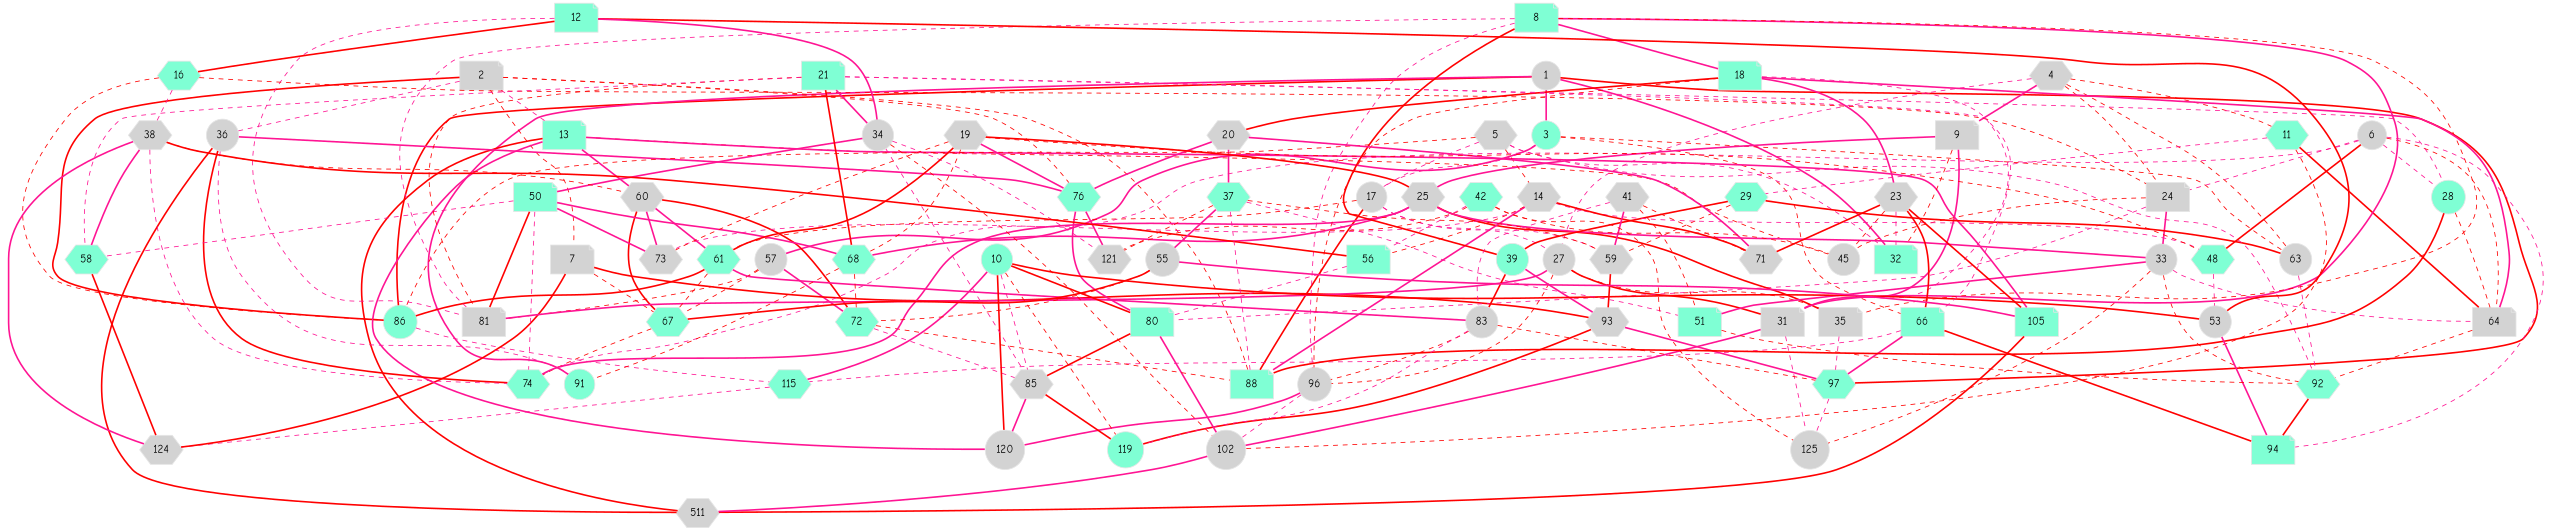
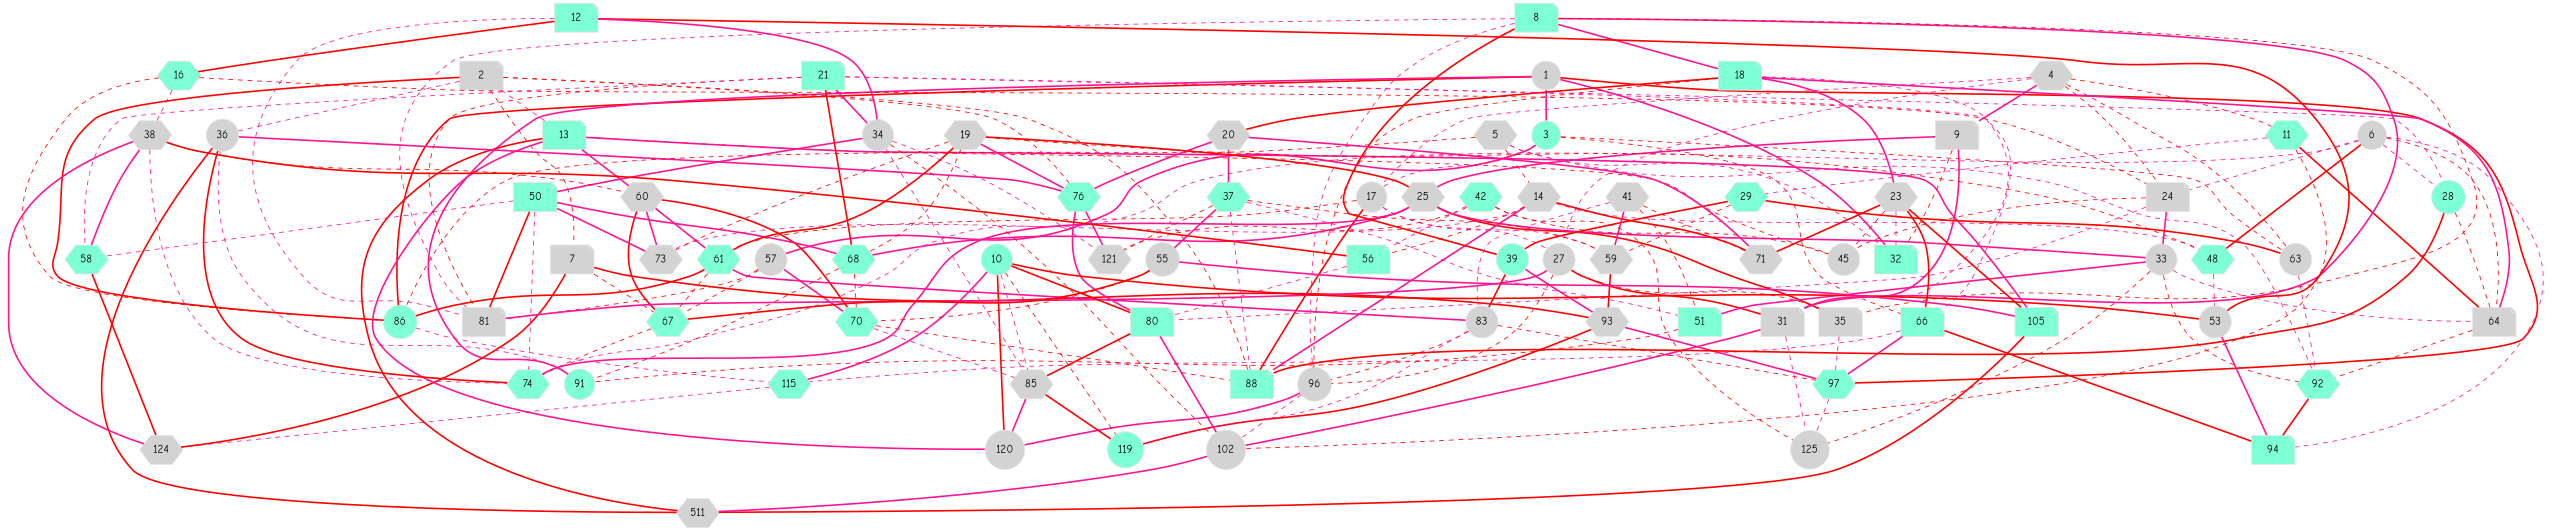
edge "5" -- "17": now "4" -- "17"
node "72": label "72" -> "70"
edge "51" -- "92": now "51" -- "91"
